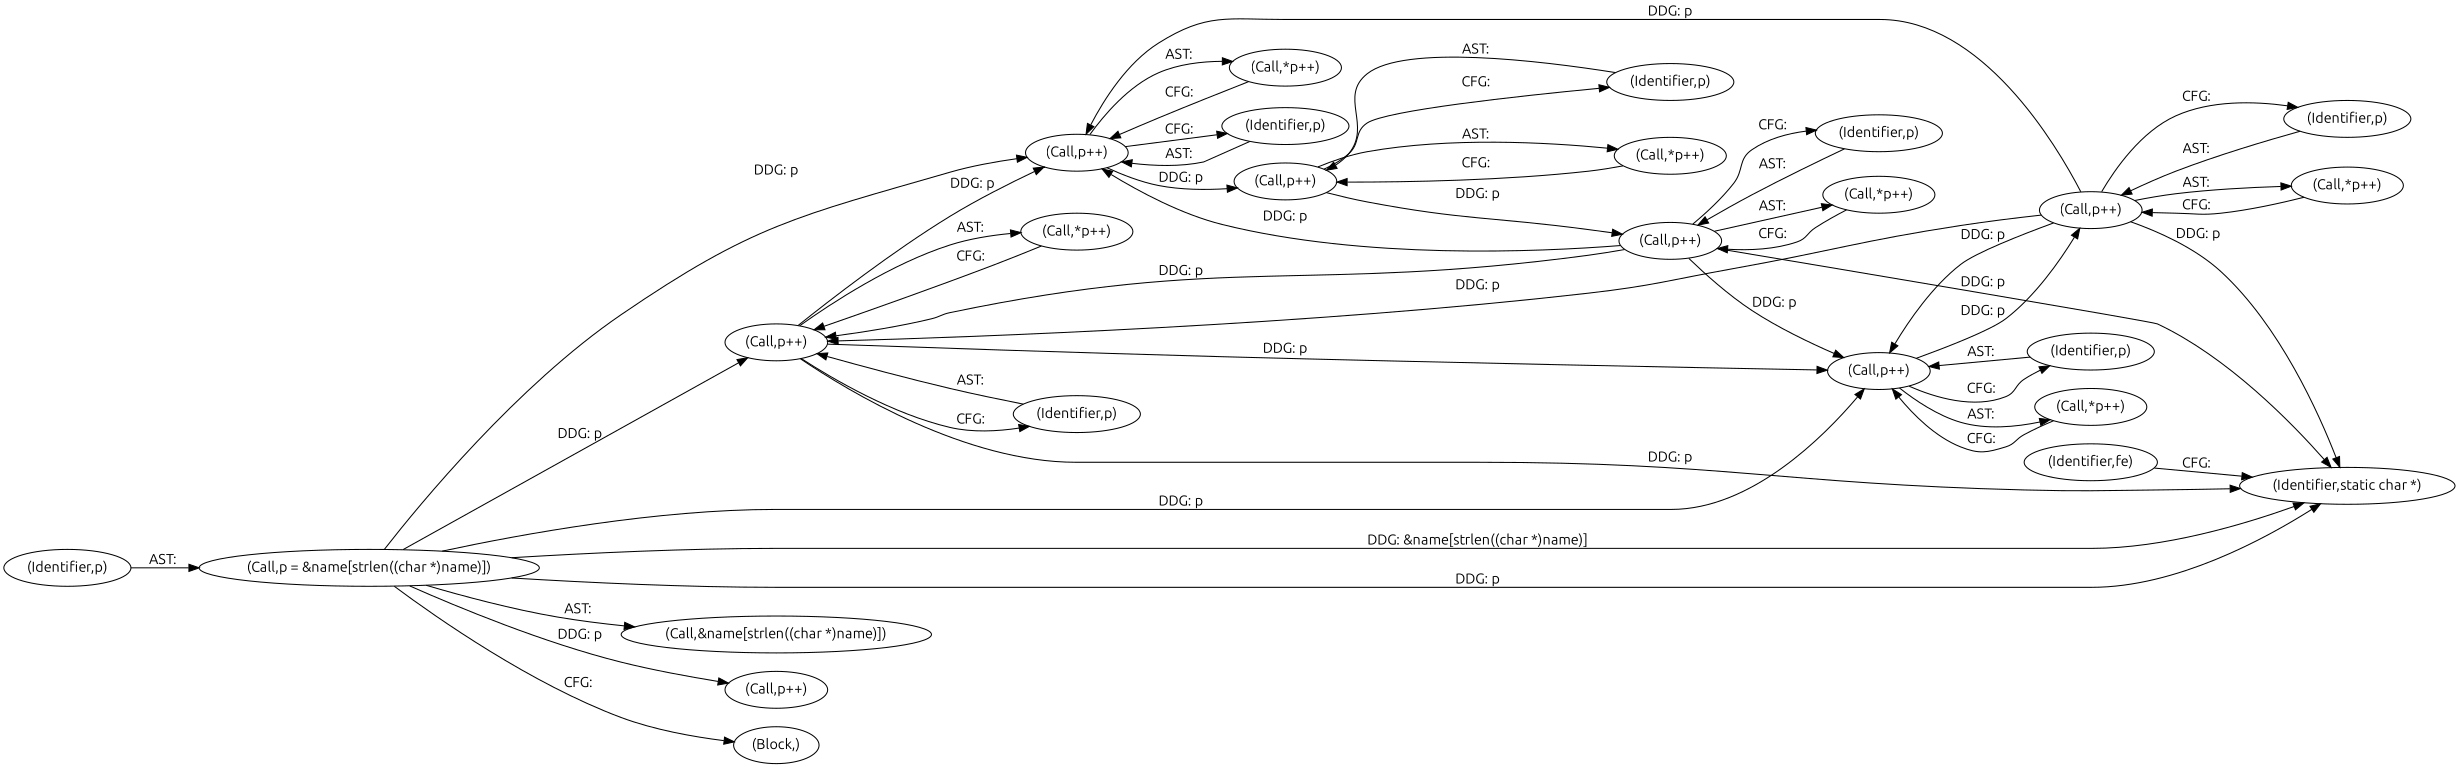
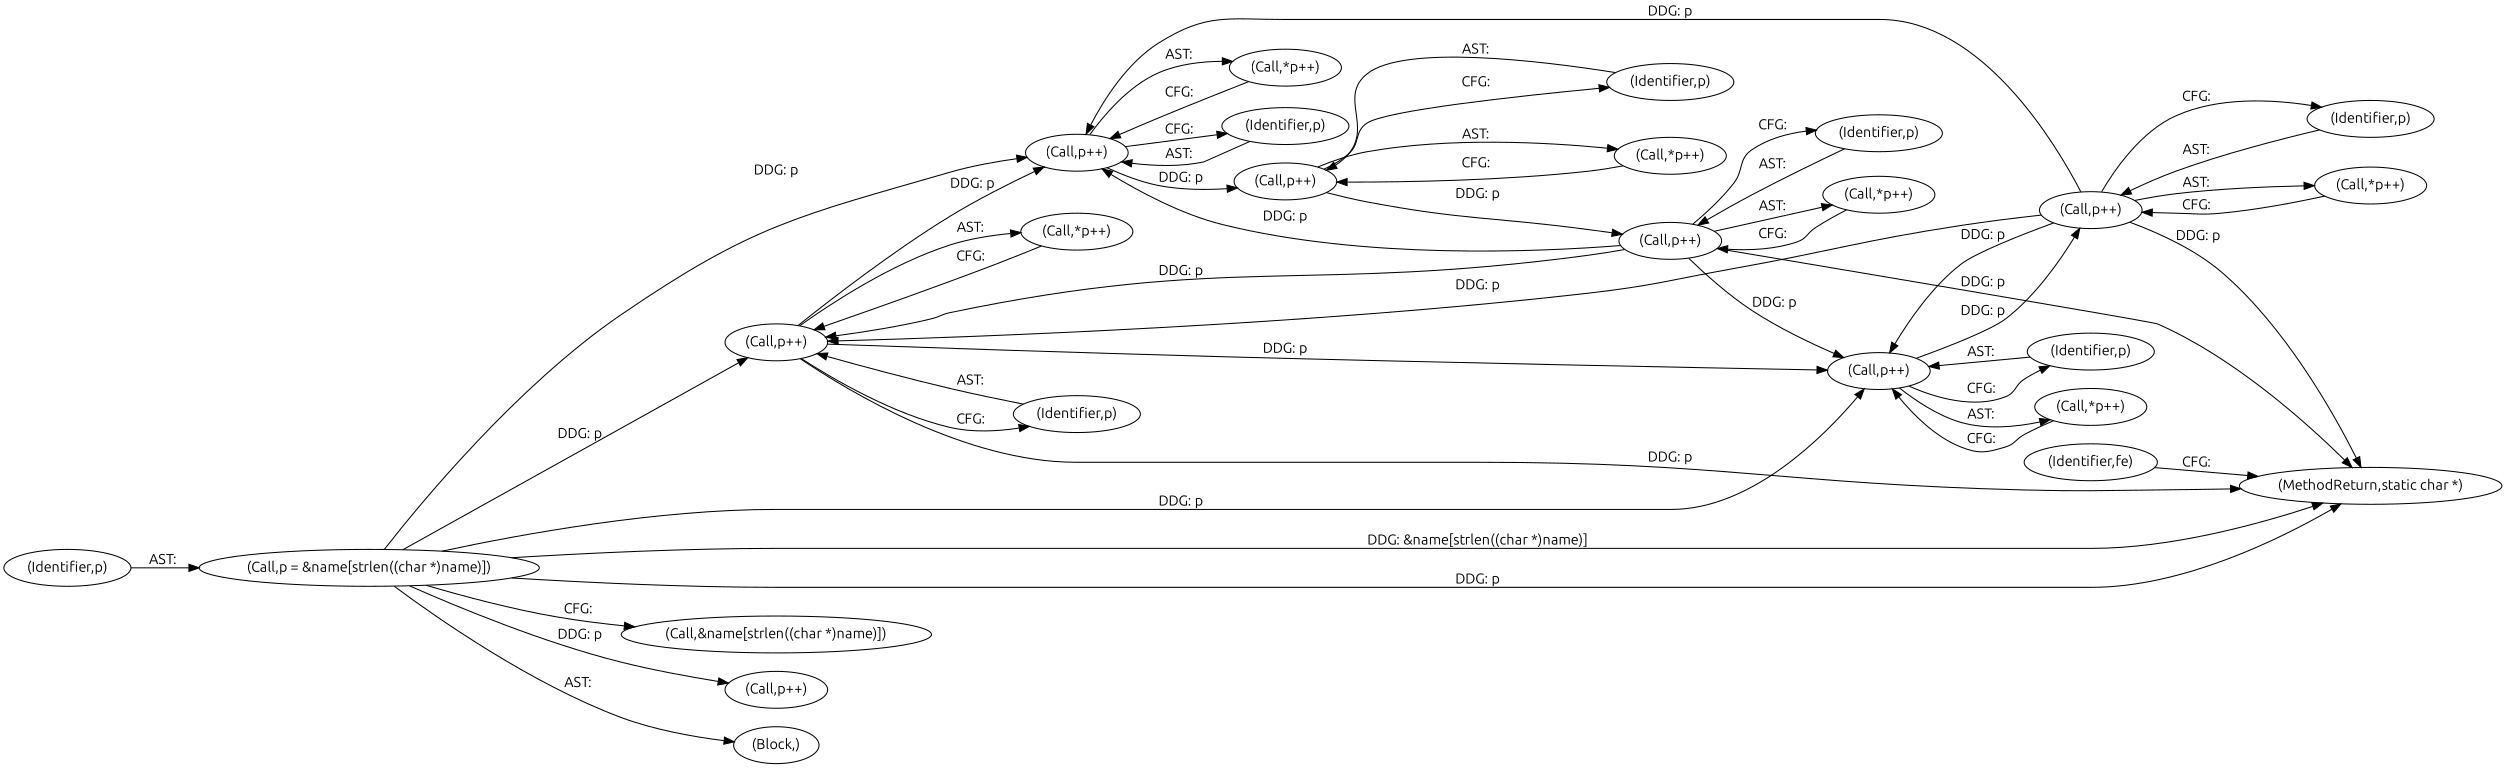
node "(Identifier,static char *)": label "(Identifier,static char *)" -> "(MethodReturn,static char *)"
edge "(Call,p = &name[strlen((char *)name)])" -> "(Call,&name[strlen((char *)name)])": label "AST: " -> "CFG: "
edge "(Call,p = &name[strlen((char *)name)])" -> "(Block,)": label "CFG: " -> "AST: "
